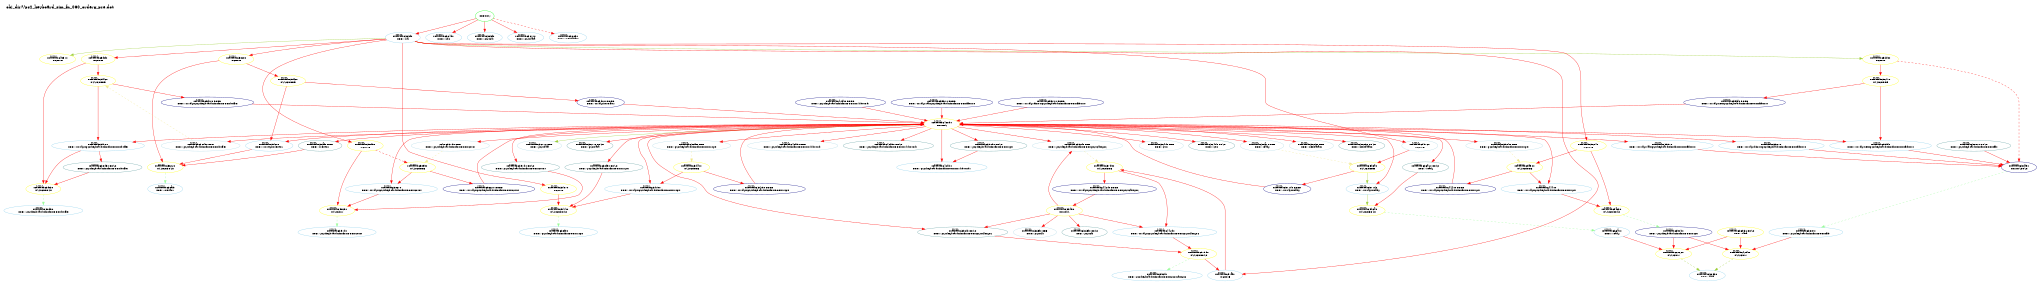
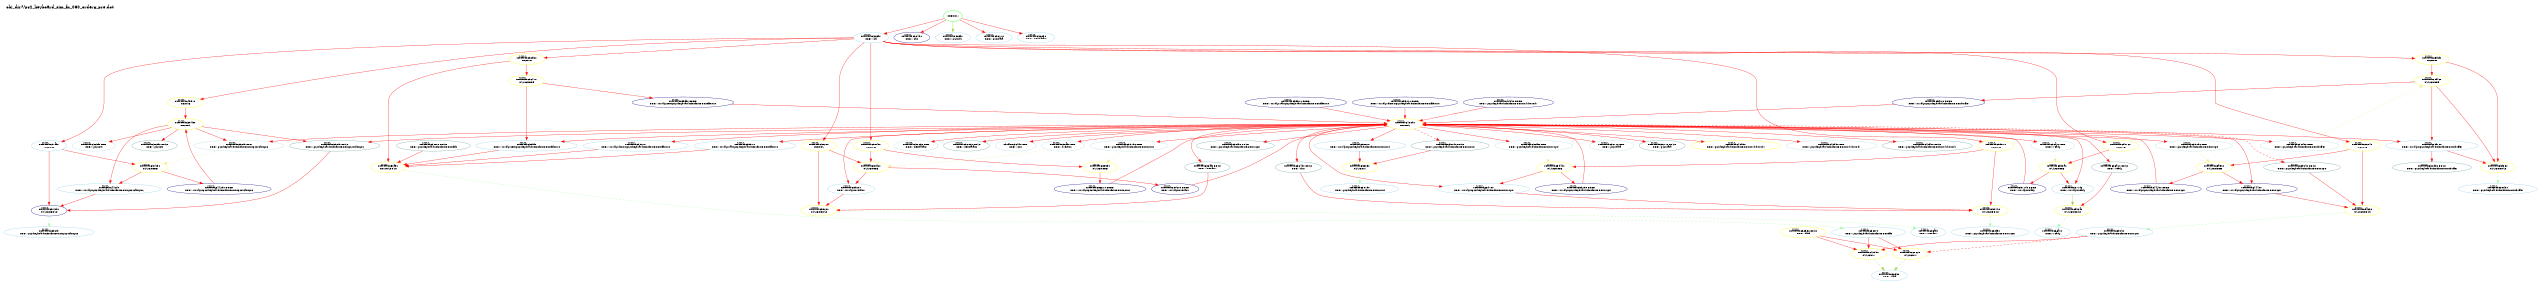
edge "*INPUTS*" -> "0xaaaaab6365f0 TOP->ps2_clk": color red -> yellowGreen
edge "*INPUTS*" -> "0xaaaaab636850 TOP->nextdata_n": style dashed -> solid
node "0xaaaaab6364d0 TOP->clrn": color skyblue -> NavyBlue
edge "0xaaaaab6363f0 TOP->clk" -> "0xaaaaab645510 ACTIVE": color yellowGreen -> red
edge "0xaaaaab6363f0 TOP->clk" -> "0xaaaaab65cb50 ACTIVE": color yellowGreen -> red
node "0xaaaaab65e2e0 ACTIVE": label "0xaaaaab65e2e0 ACTIVE" -> "0xaaaaab65e2e0 INPUTS"
edge "0xaaaaab65cb50 ACTIVE" -> "0xaaaaab65ca90 ALWAYSPOST": style dashed -> solid
edge "0xaaaaab645510 ACTIVE" -> "0xaaaaab639450 ALWAYS": added
edge "0xaaaaab6488d0 ALWAYS" -> "0xaaaaab6391d0 POST TOP->ps2_keyboard_sim_fn__DOT__count": style solid -> dashed
edge "0xaaaaab6488d0 ALWAYS" -> "0xaaaaab636710 PRE TOP->ps2_data": color yellowGreen -> red
edge "0xaaaaab6488d0 ALWAYS" -> "0xaaaaab6390b0 POST TOP->ps2_keyboard_sim_fn__DOT__r_ptr": style solid -> dashed
node "0xaaaaab636af0 DOT TOP->overflow": label "0xaaaaab636af0 DOT TOP->overflow" -> "0xaaaaab636af0 POST TOP->overflow"
node "0clrn6391d0 PRE TOP->ps2_keyboard_sim_fn__DOT__count": label "0clrn6391d0 PRE TOP->ps2_keyboard_sim_fn__DOT__count" -> "0xaaaaab6391d0 PRE TOP->ps2_keyboard_sim_fn__DOT__count"
node "0xaaaaab636af0 PRE TOP->overflow": added
node "0xaaaaab6364d0 PRE TOP->clrn": label "0xaaaaab6364d0 PRE TOP->clrn" -> "0buffer6364d0 PRE TOP->clrn"
node "0xaaaaab65b760 ACTIVE": color lightblue -> yellow
edge "0xaaaaab65ed50 ACTIVE" -> "0xaaaaab65e990 ASSIGNPRE": style dashed -> solid
edge "0xaaaaab6390b0 POST TOP->ps2_keyboard_sim_fn__DOT__r_ptr" -> "0xaaaaab642bb0 TOP->ps2_keyboard_sim_fn__DOT____Vlvbound1": now "0xaaaaab6390b0 POST TOP->ps2_keyboard_sim_fn__DOT__r_ptr" -> "0xaaaaab65ac30 ASSIGNPOST"
edge "0xaaaaab65d870 ACTIVE" -> "0xaaaaab65d4b0 ASSIGNPRE": added
node "0xaaaaab642bb0 TOP->ps2_keyboard_sim_fn__DOT____Vlvbound1": color skyblue -> yellow
node "0xaaaaab65ca90 ALWAYSPOST": color NavyBlue -> yellow
edge "0xaaaaab65ed50 ACTIVE" -> "0xaaaaab65ec90 ASSIGNW": now "0xaaaaab65ed50 ACTIVE" -> "0xaaaaab65df20 ASSIGNPRE"
edge "0xaaaaab65e990 ASSIGNPRE" -> "0xaaaaab65e670 TOP->__Vdly__ps2_keyboard_sim_fn__DOT__count": removed
edge "0xaaaaab65b3a0 ASSIGNPRE" -> "0xaaaaab6571d0 TOP->__Vdly__ready": color yellowGreen -> red
edge "0xaaaaab638d50 POST TOP->ps2_keyboard_sim_fn__DOT__buffer" -> "0xaaaaab65f830 ASSIGNPOST": now "0xaaaaab65f4c0 ASSIGNPRE" -> "0xaaaaab65f830 ASSIGNPOST"
node "0xaaaaab644400 TOP->__Vdly__ps2_keyboard_sim_fn__DOT__r_ptr": color skyblue -> NavyBlue
edge "0xaaaaab638f90 POST TOP->ps2_keyboard_sim_fn__DOT__w_ptr" -> "0xaaaaab65d7b0 ASSIGNPOST": now "0xaaaaab6364d0 POST TOP->clrn" -> "0xaaaaab65d7b0 ASSIGNPOST"
node "0xaaaaab6390b0 TOP->ps2_keyboard_sim_fn__DOT__r_ptr": color NavyBlue -> skyblue
edge "0xaaaaab6390b0 TOP->ps2_keyboard_sim_fn__DOT__r_ptr" -> "0xaaaaab660620 ASSIGNW": style solid -> dashed
edge "0xaaaaab636a10 TOP->ready" -> "0xaaaaab660620 ASSIGNW": now "0xaaaaab638e70 TOP->ps2_keyboard_sim_fn__DOT__fifo" -> "0xaaaaab660620 ASSIGNW"
node "0xaaaaab6579d0 ASSIGNPOST": color yellow -> NavyBlue
edge "0xaaaaab6579d0 ASSIGNPOST" -> "0xaaaaab651af0 ACTIVE": reversed
